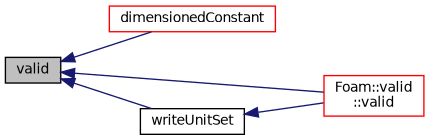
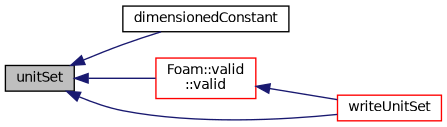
node "dimensionedConstant": color red -> black
node "valid": label "valid" -> "unitSet"
edge "Foam::valid ::valid" -> "writeUnitSet": reversed
node "writeUnitSet": color black -> red
